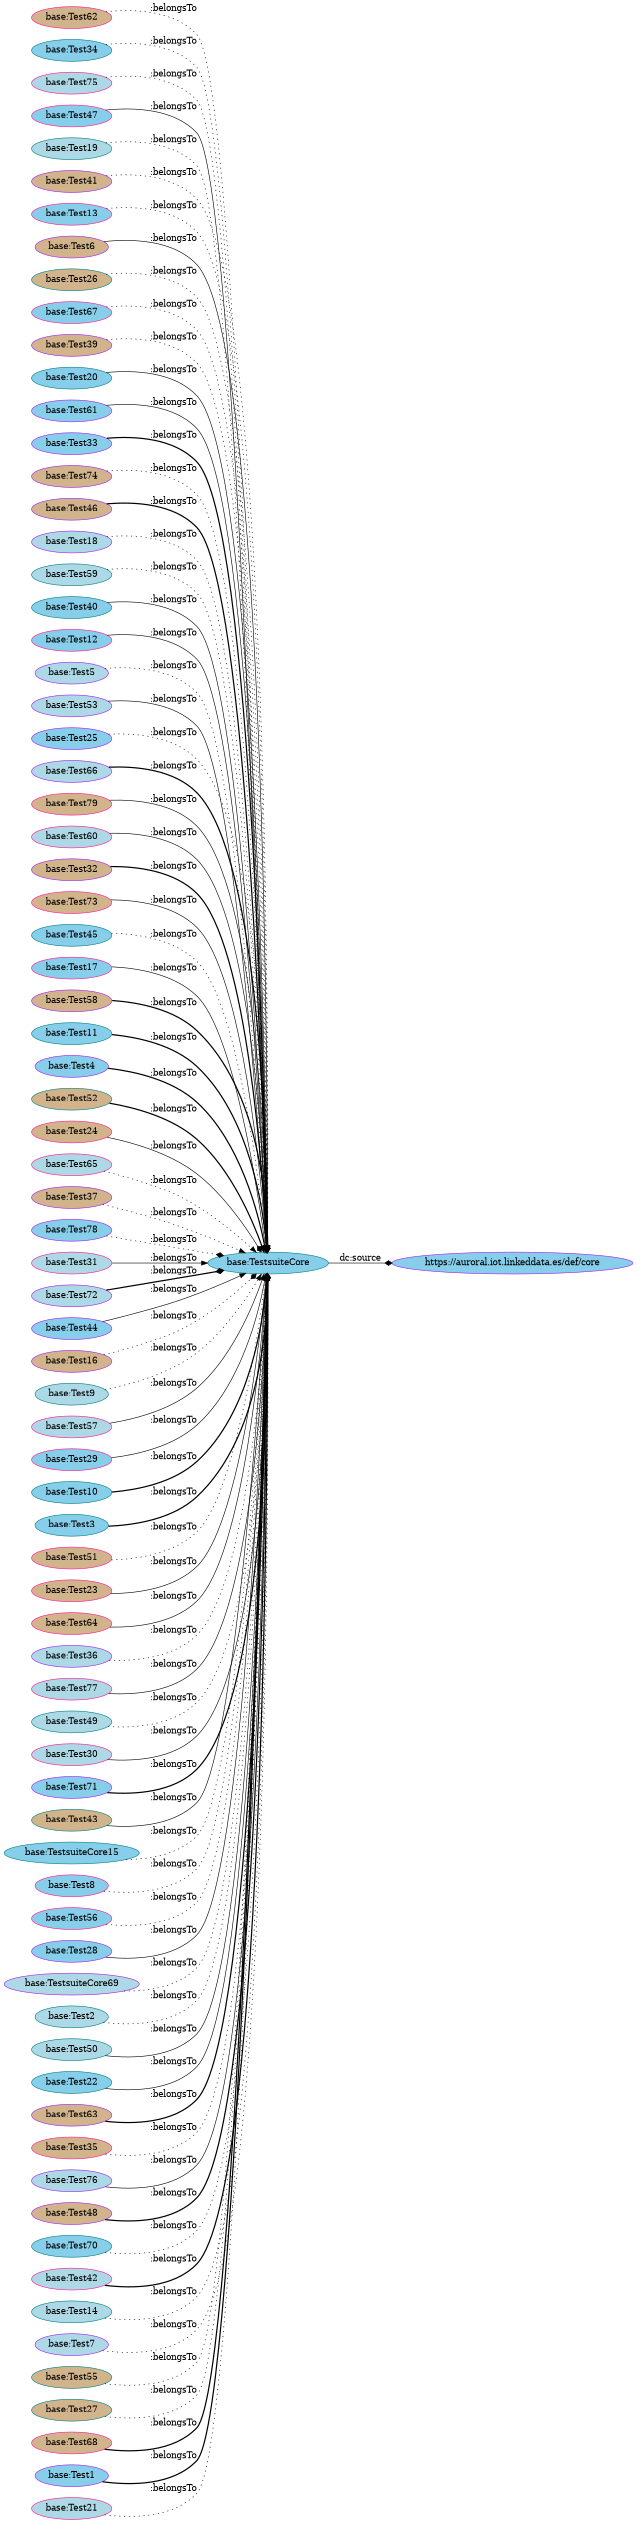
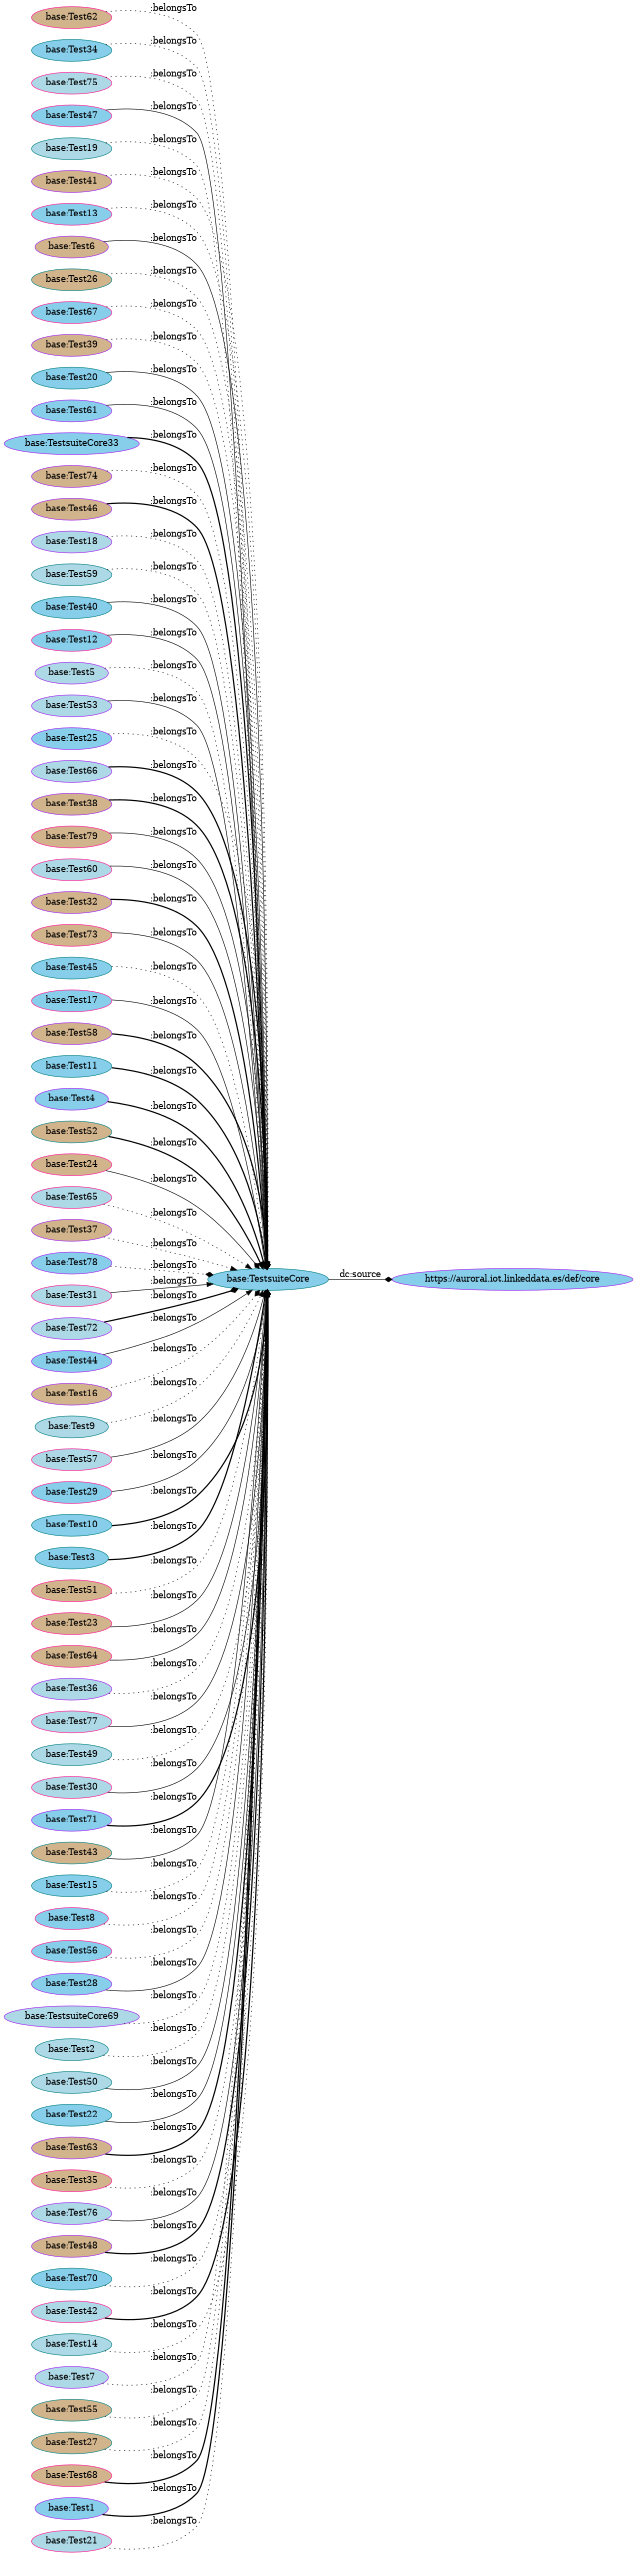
node "base:Test33": label "base:Test33" -> "base:TestsuiteCore33"
node "base:Test38": added
edge "base:Test4" -> "base:TestsuiteCore": arrowhead normal -> diamond
node "base:TestsuiteCore15": label "base:TestsuiteCore15" -> "base:Test15"
